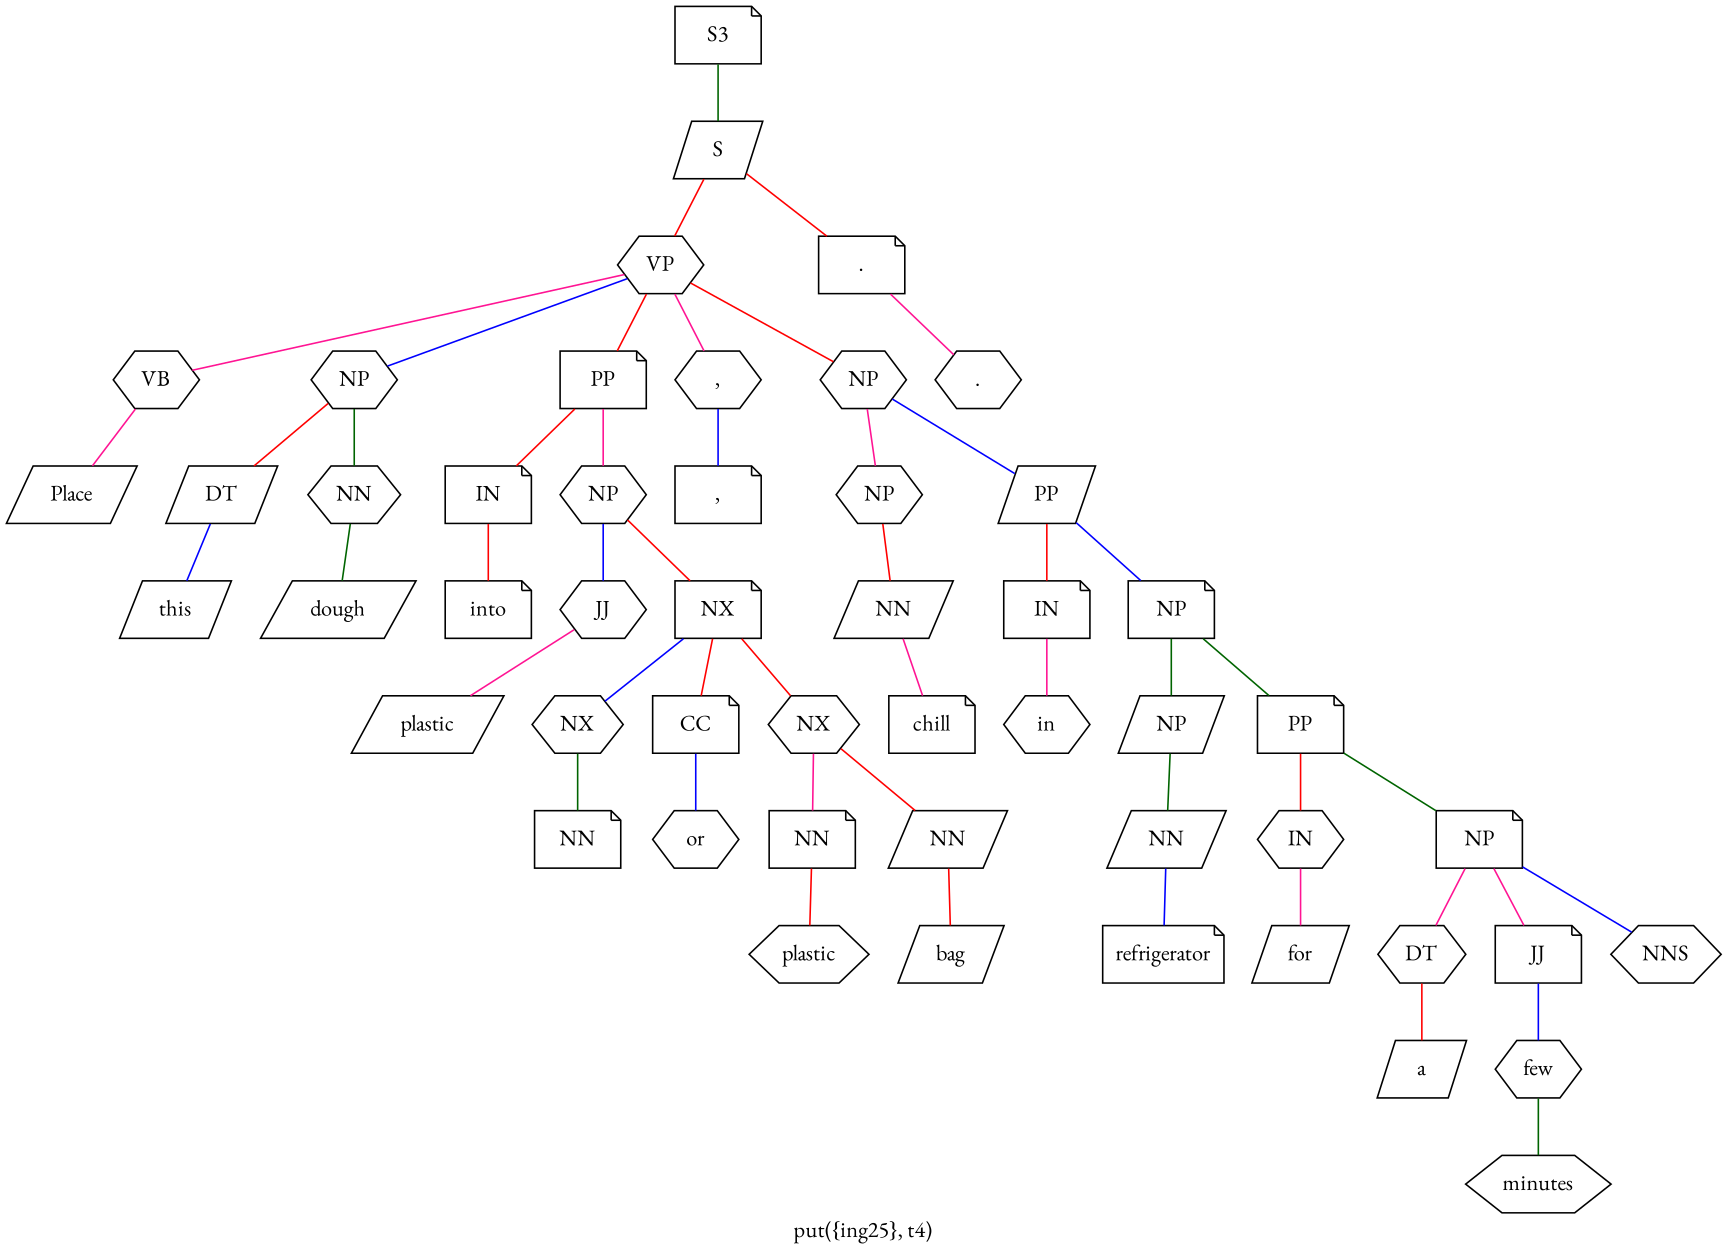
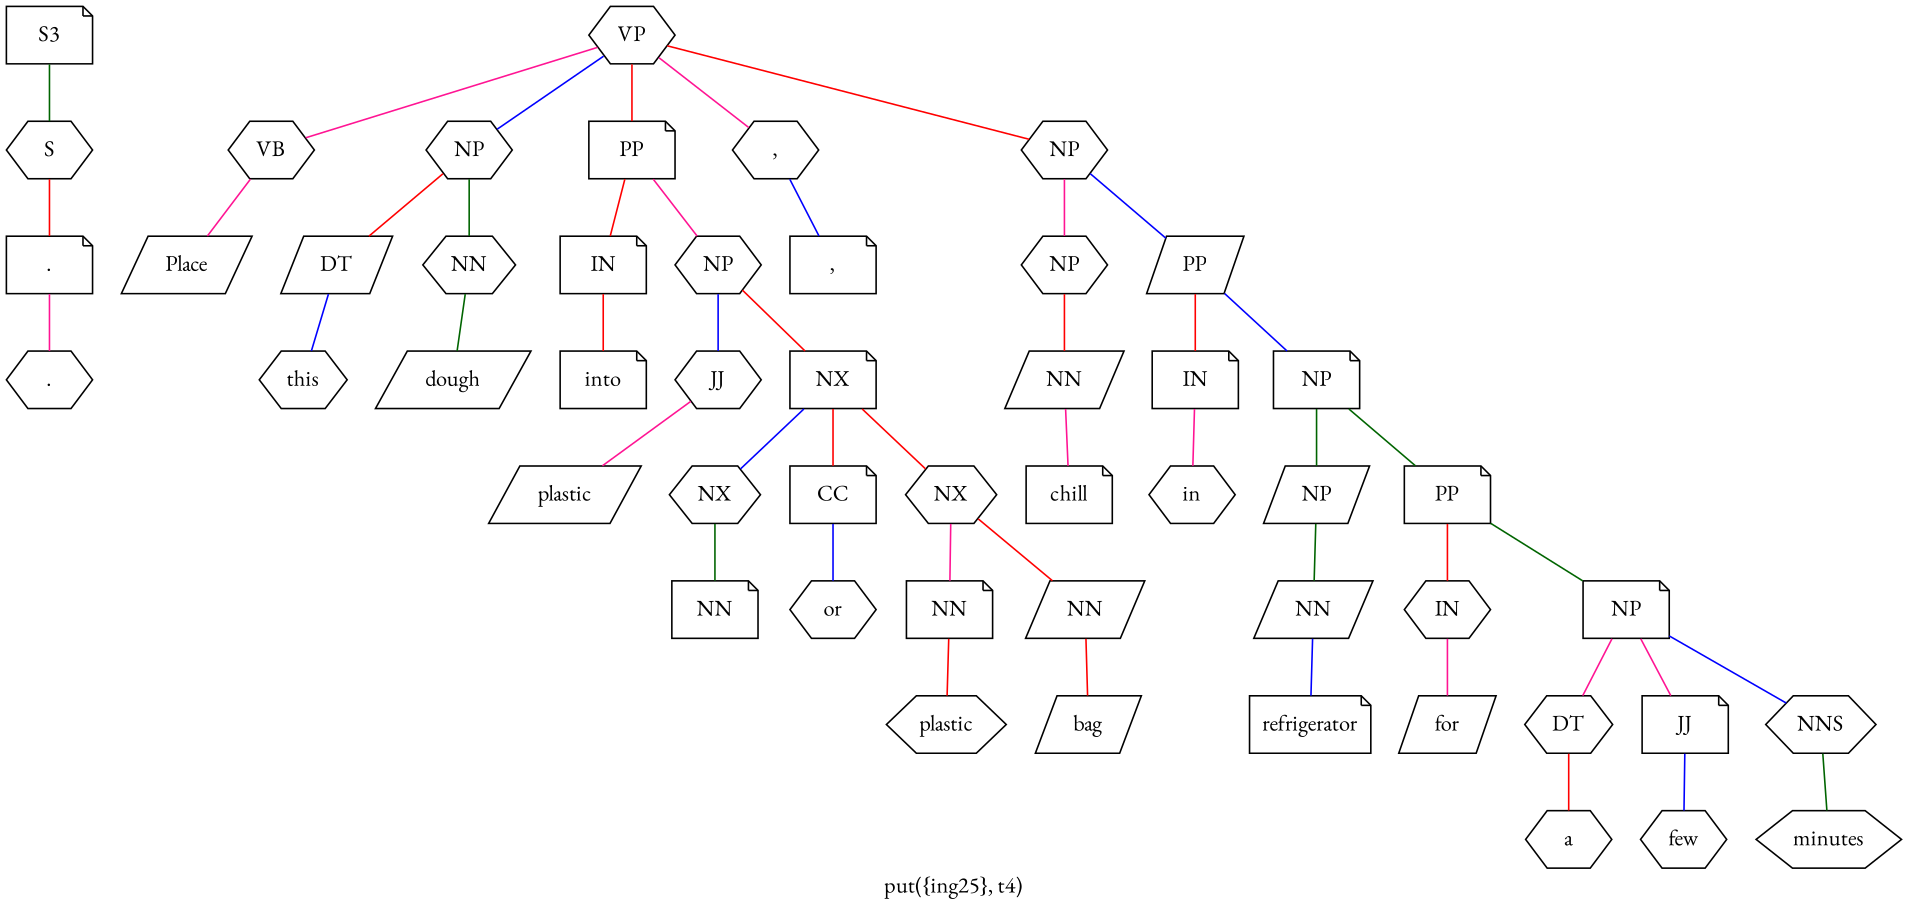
node "S": shape parallelogram -> hexagon
edge "S" -- "VP": removed
node "this": shape parallelogram -> hexagon
node "a": shape parallelogram -> hexagon
edge "few" -- "minutes": now "NNS" -- "minutes"
